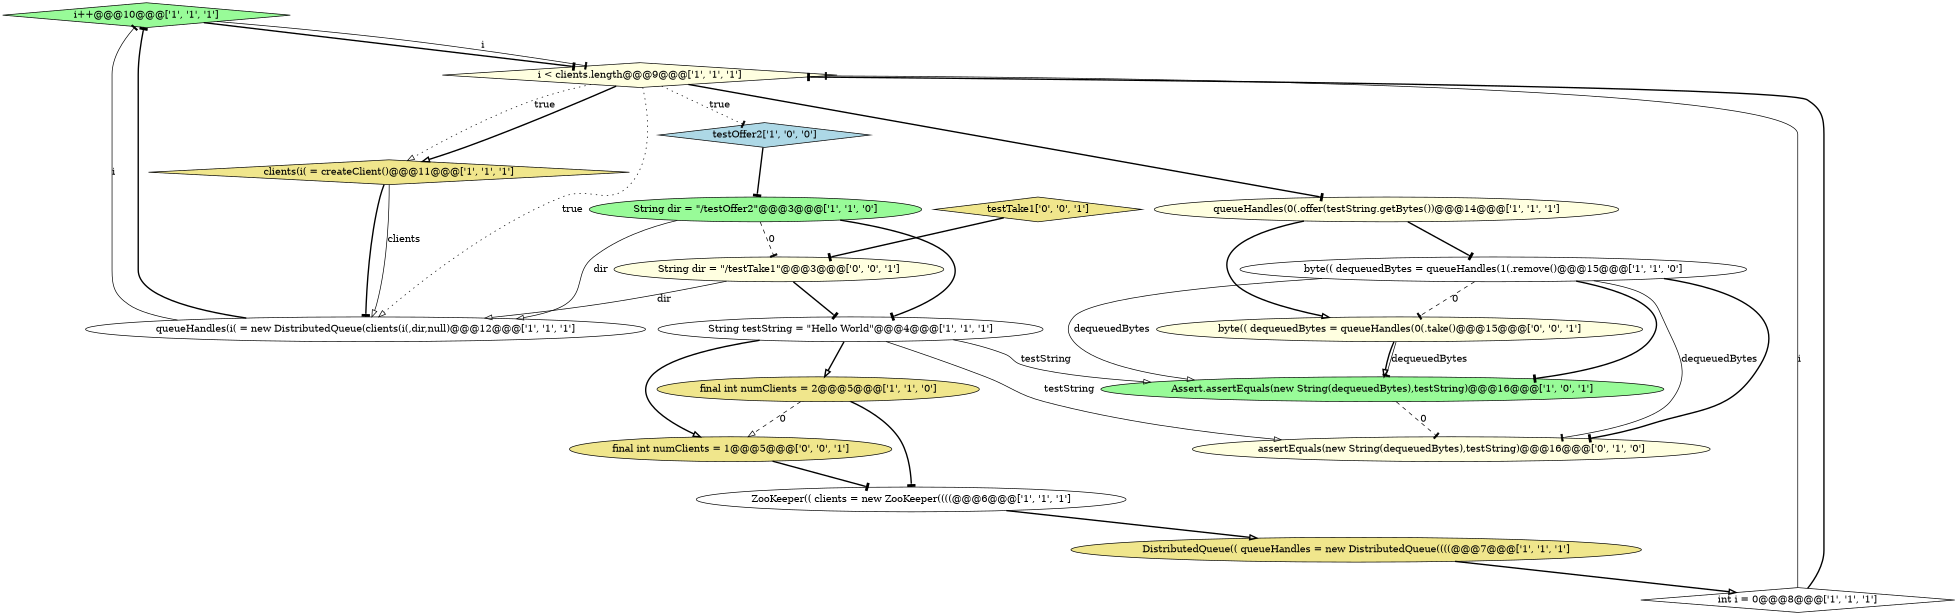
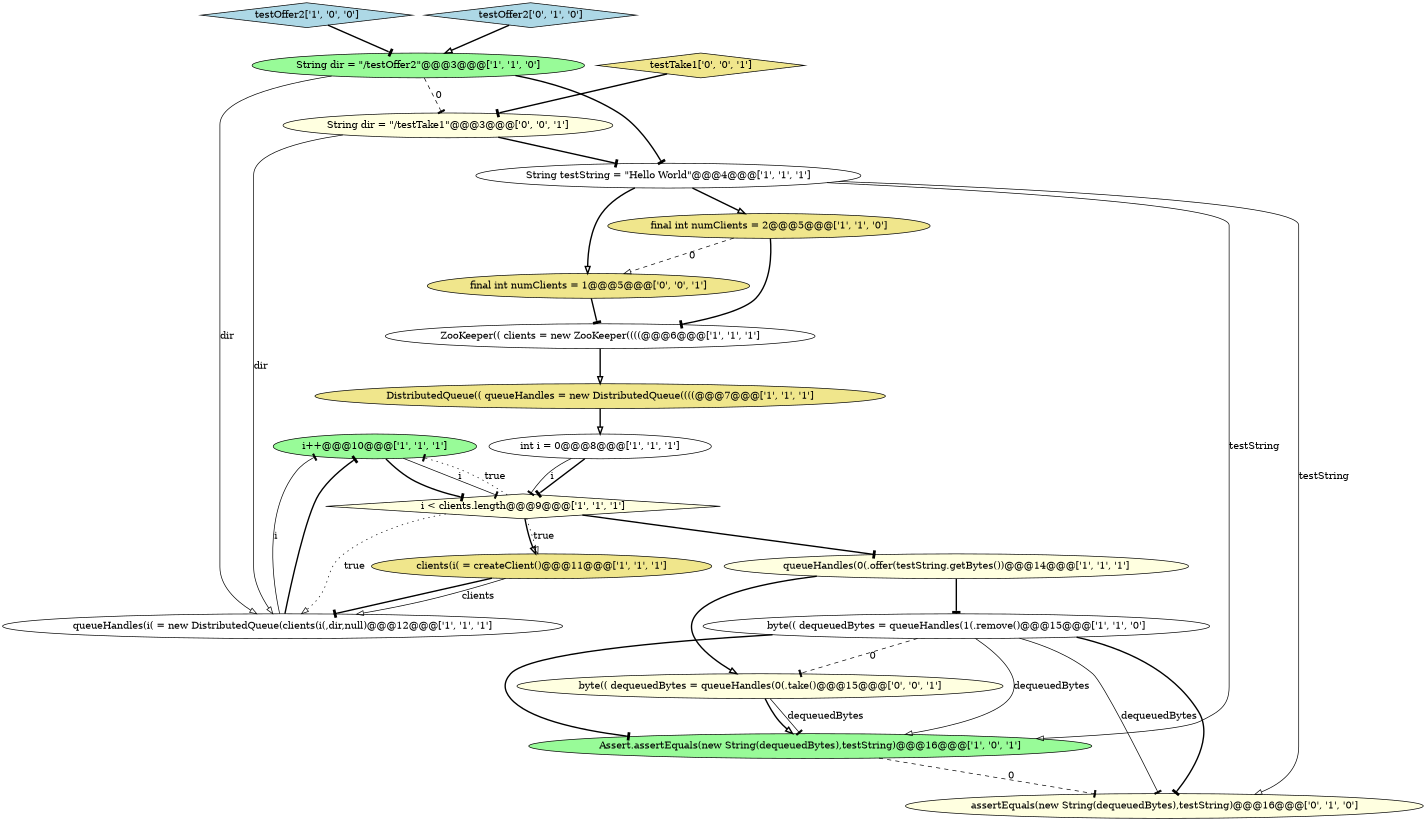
node "i++@@@10@@@['1', '1', '1']": shape diamond -> ellipse
node "testOffer2['0', '1', '0']": added
edge "i < clients.length@@@9@@@['1', '1', '1']" -> "testOffer2['1', '0', '0']": now "i < clients.length@@@9@@@['1', '1', '1']" -> "i++@@@10@@@['1', '1', '1']"
node "clients(i( = createClient()@@@11@@@['1', '1', '1']": shape diamond -> ellipse
node "int i = 0@@@8@@@['1', '1', '1']": shape diamond -> ellipse
